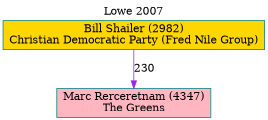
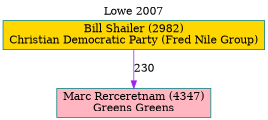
node "Marc Rerceretnam (4347) The Greens": label "Marc Rerceretnam (4347) The Greens" -> "Marc Rerceretnam (4347) Greens Greens"
